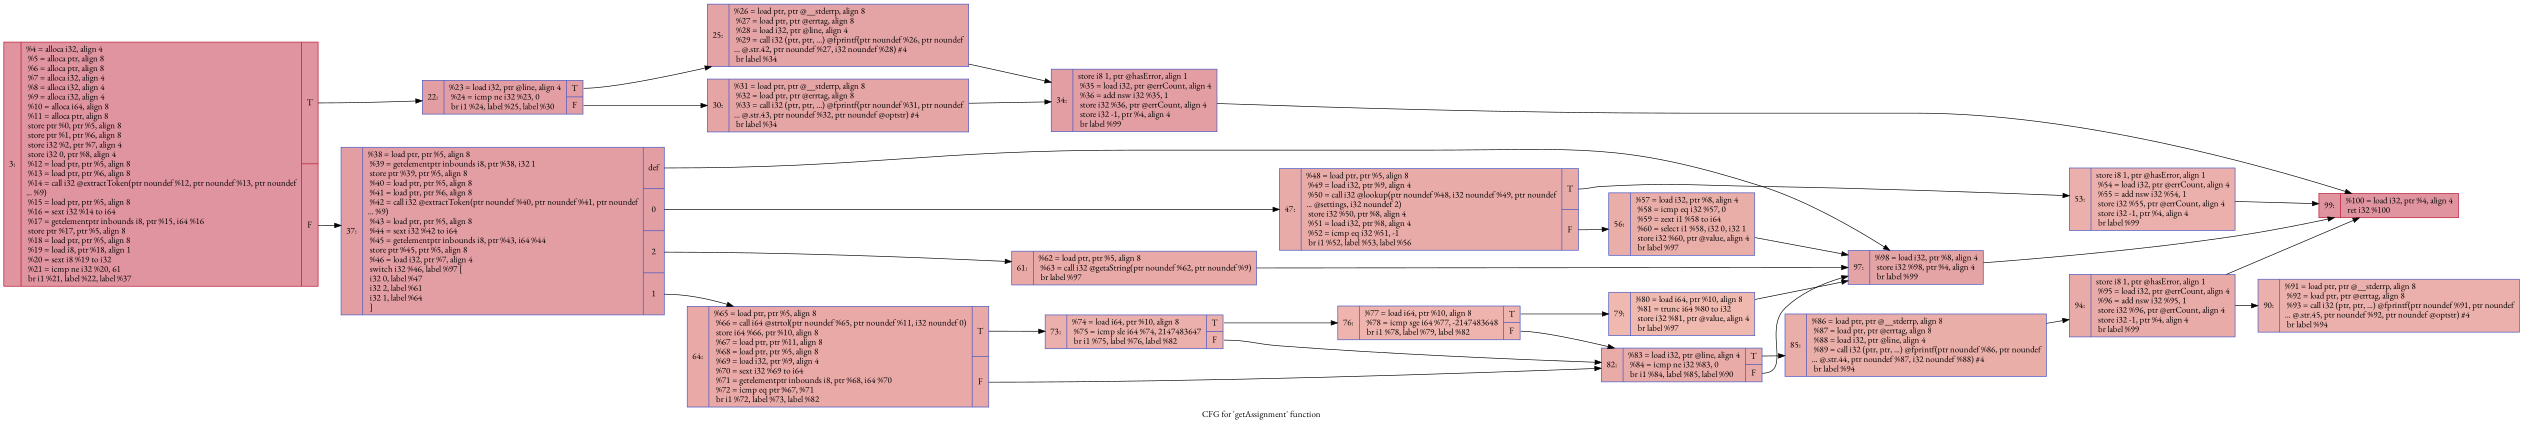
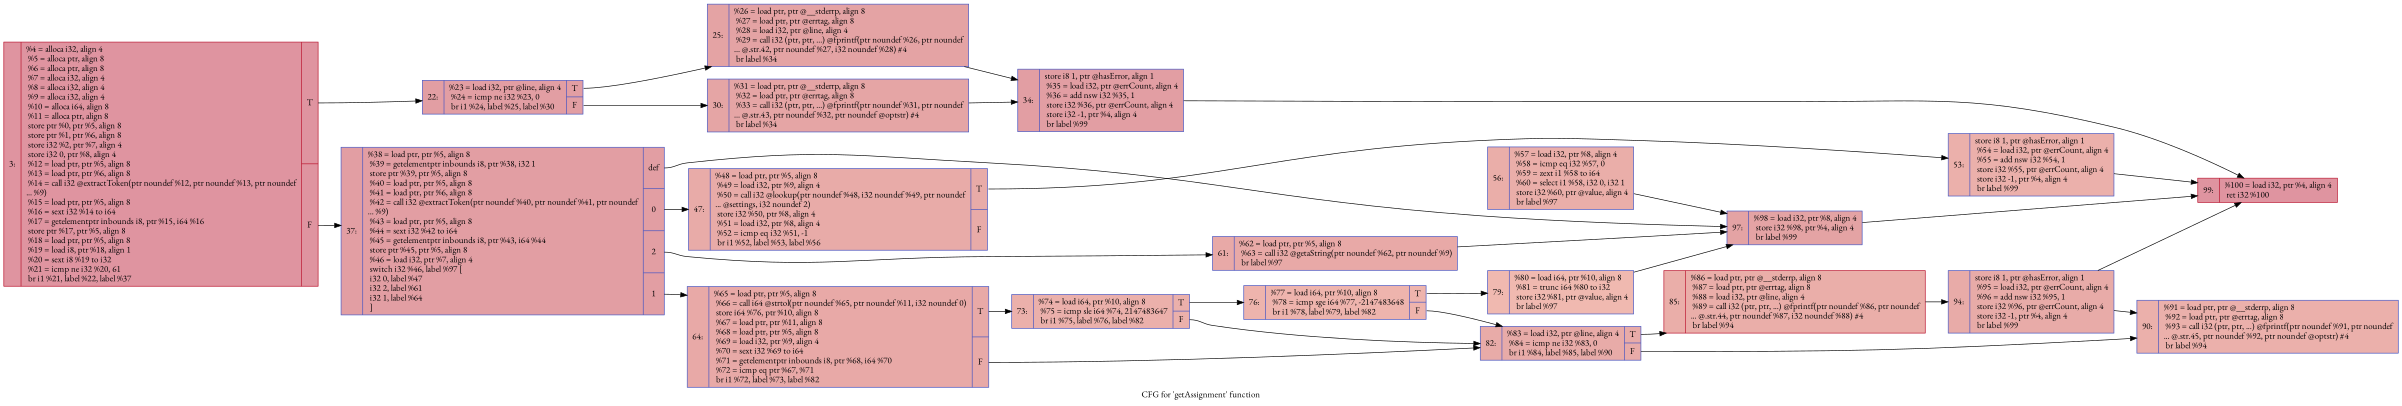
edge "47:" -> "56:": removed
edge "82:" -> "97:": now "82:" -> "90:"
node "64:": text "store i64 %66, ptr %10, align 8" -> "store i64 %76, ptr %10, align 8"
node "85:": color #3d50c3ff -> #b70d28ff
